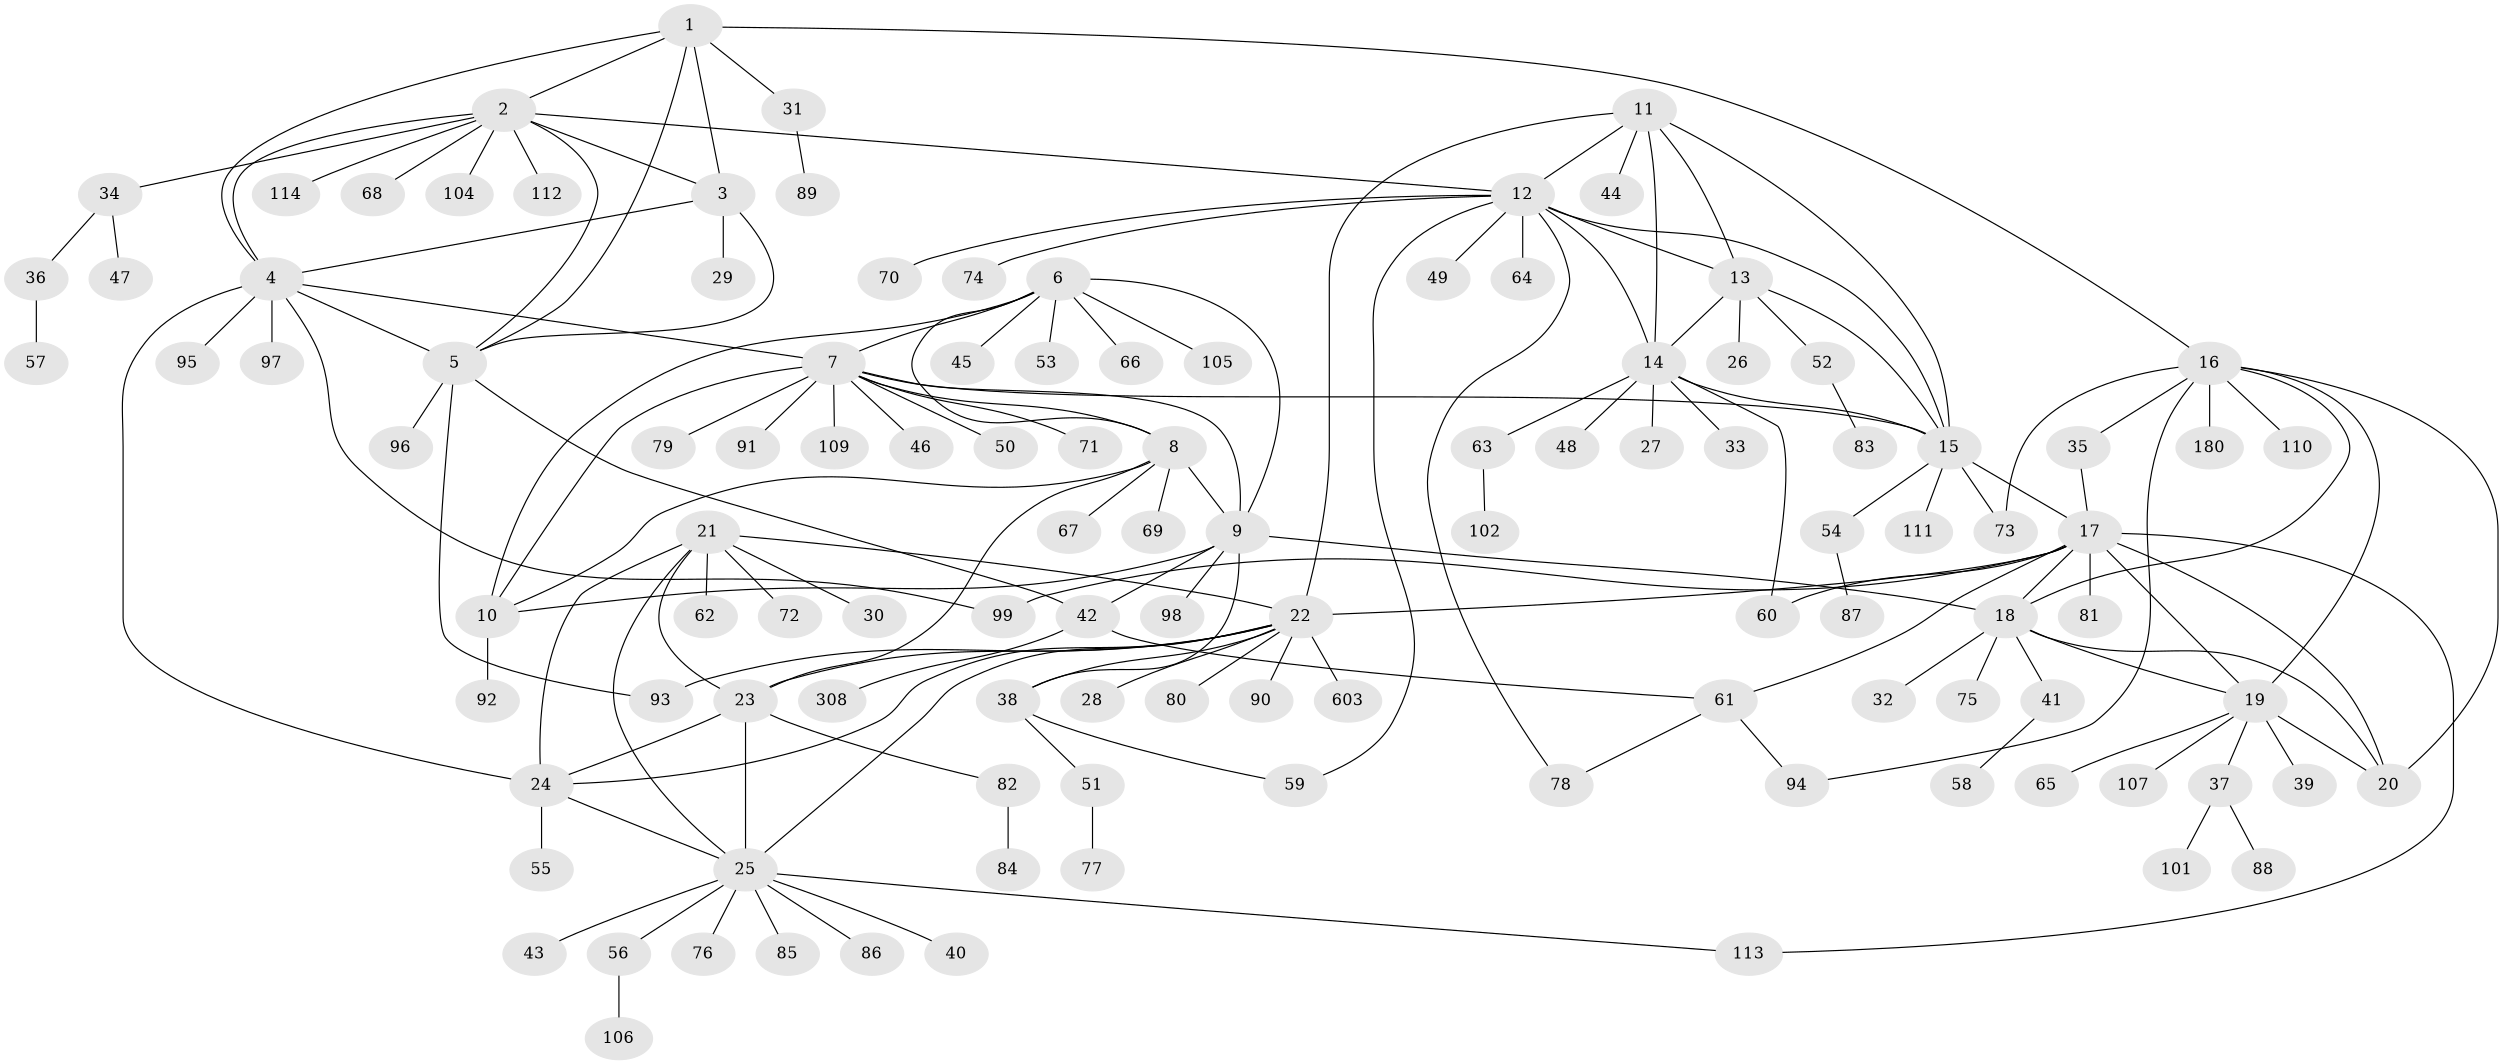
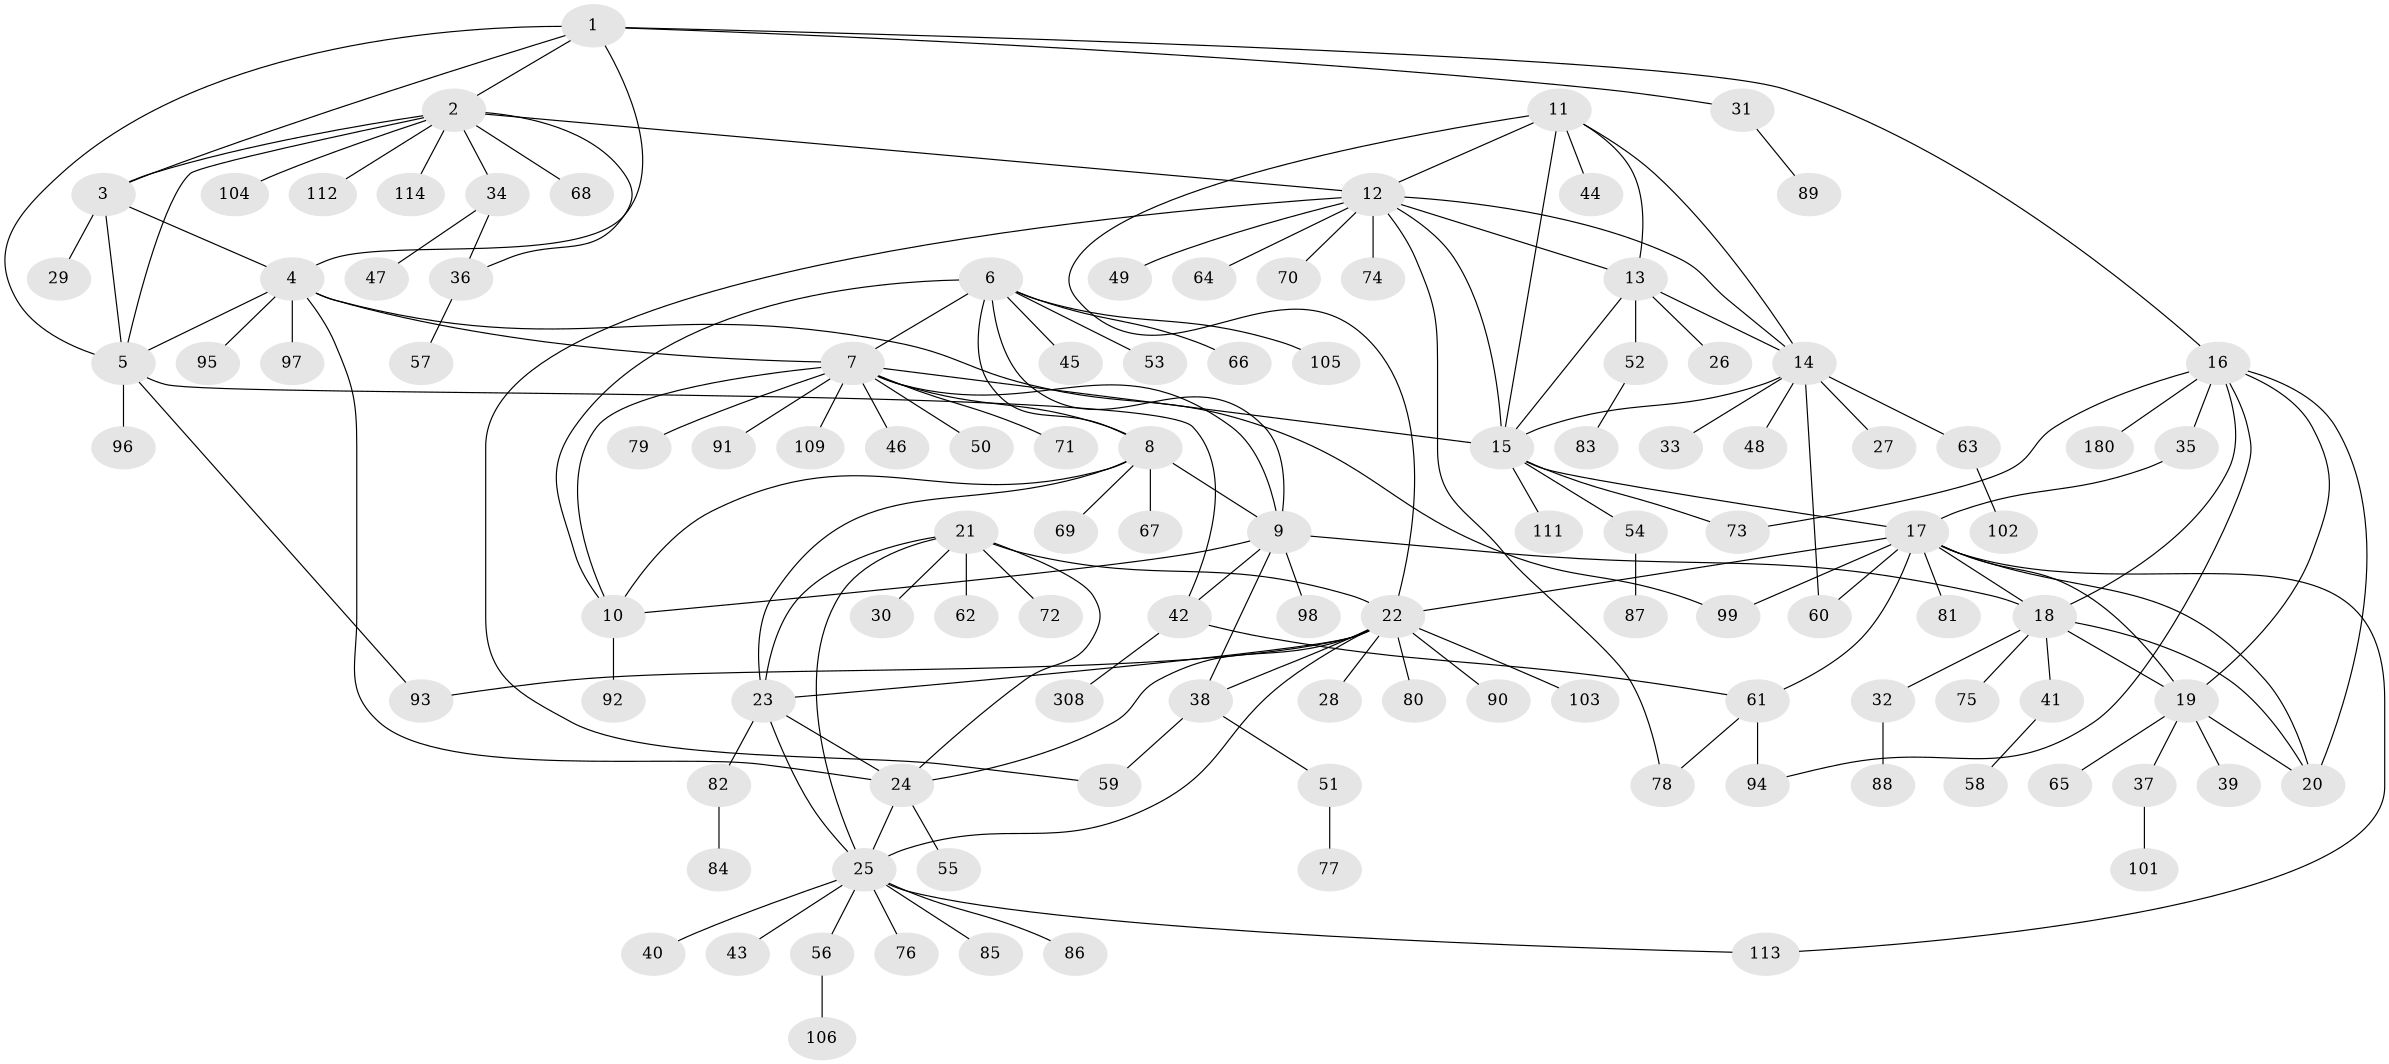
edge "2" -- "4": now "2" -- "36"
node "110": removed
node "603": label "603" -> "103"
node "107": removed
edge "37" -- "88": now "32" -- "88"
